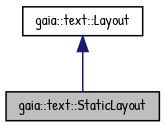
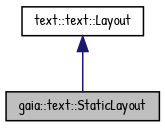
node "gaia::text::Layout": label "gaia::text::Layout" -> "text::text::Layout"
